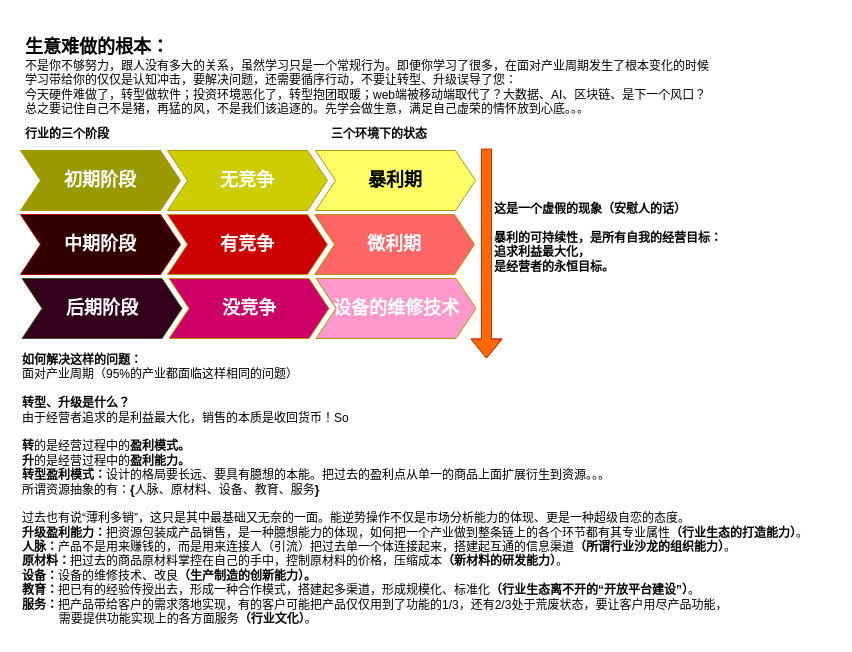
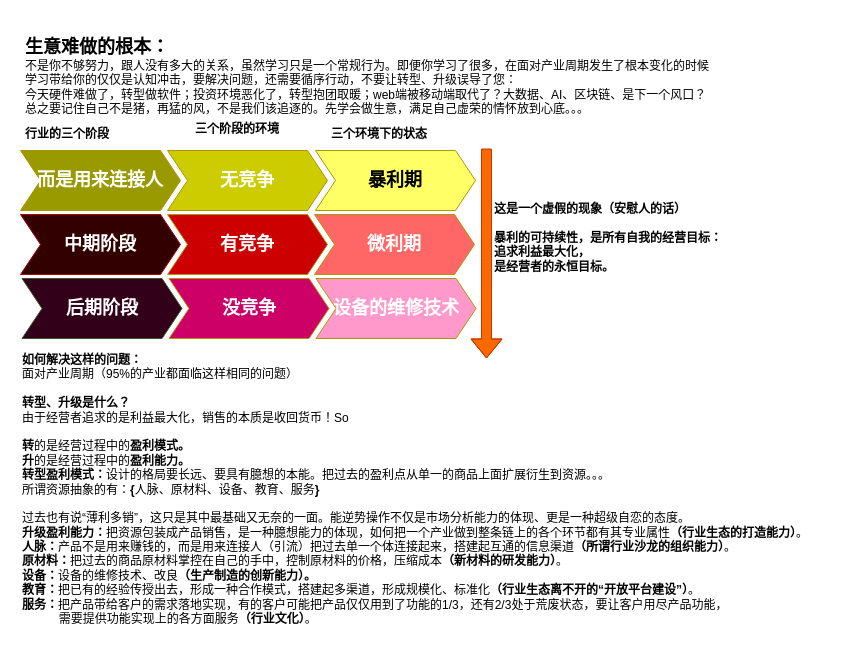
node "三个阶段的环境": added
node "初期阶段": label "初期阶段" -> "而是用来连接人"
